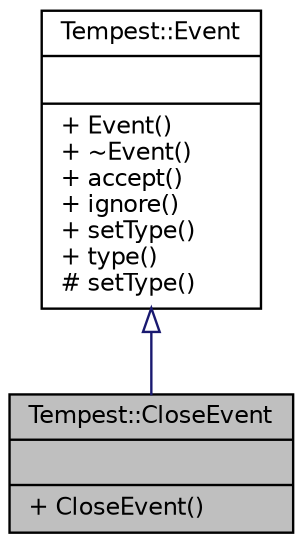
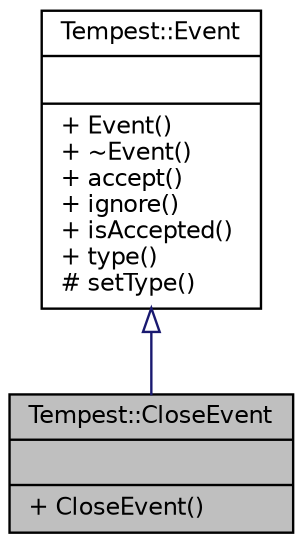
node "Tempest::Event": text "+ setType()" -> "+ isAccepted()"
